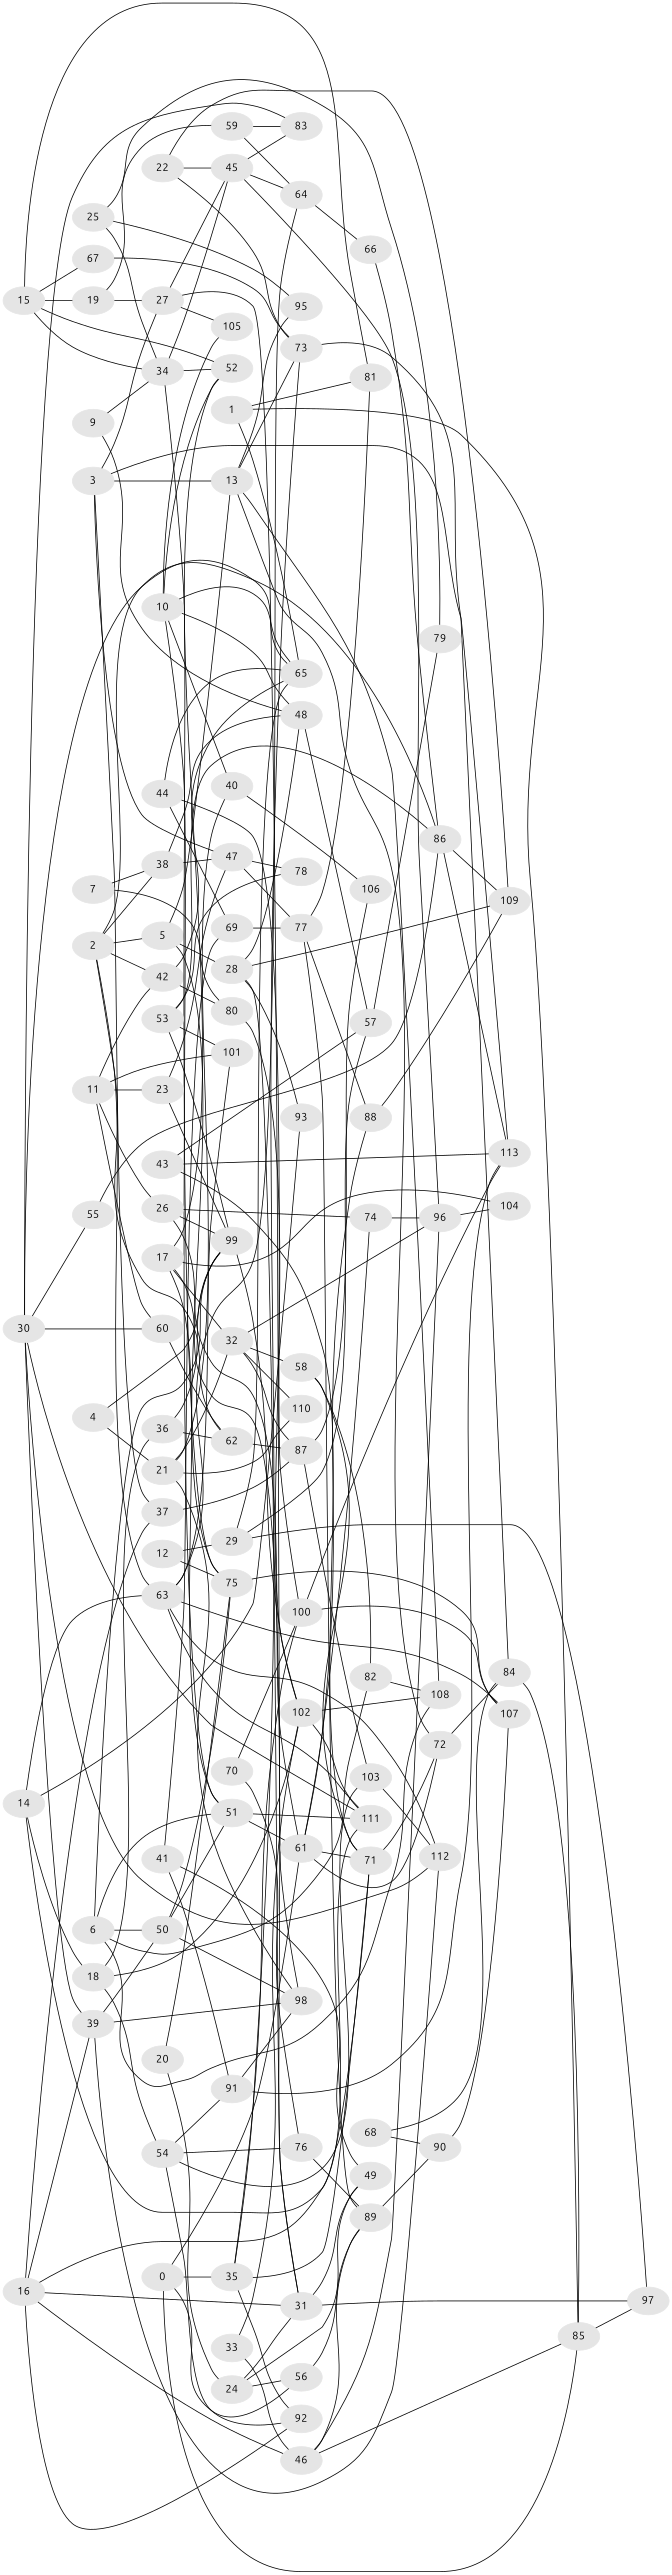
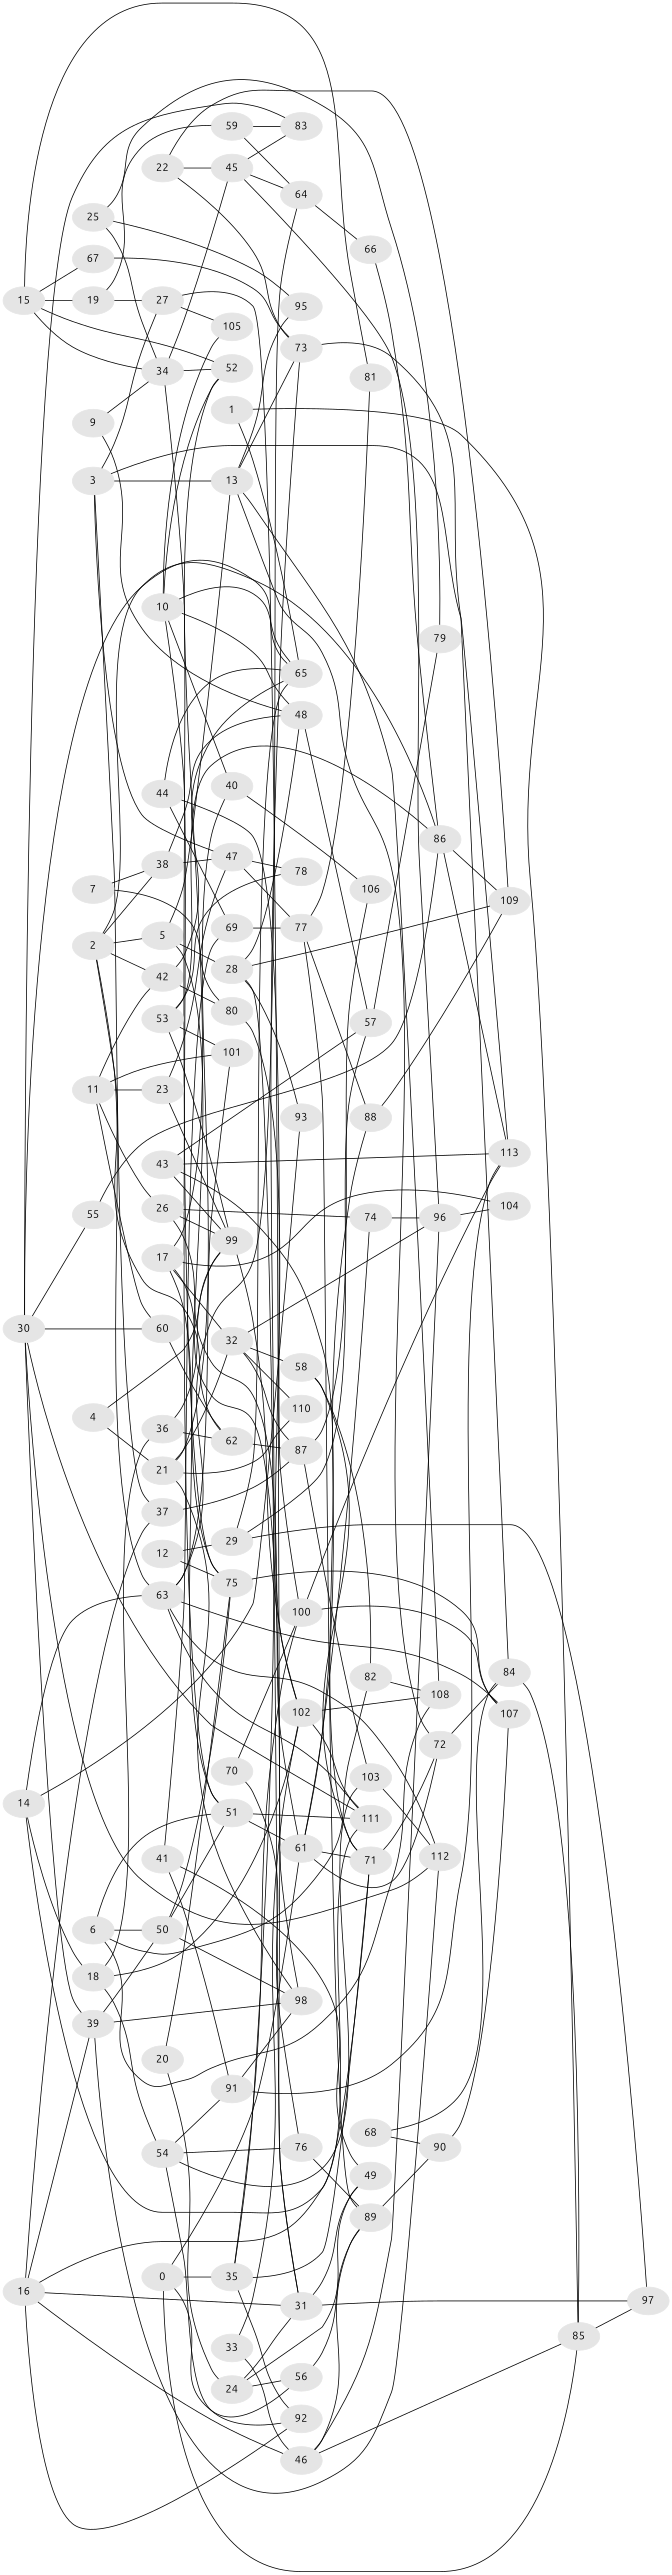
edge "45" -- "27": removed
edge "81" -- "1": removed
edge "99" -- "6": now "99" -- "43"
